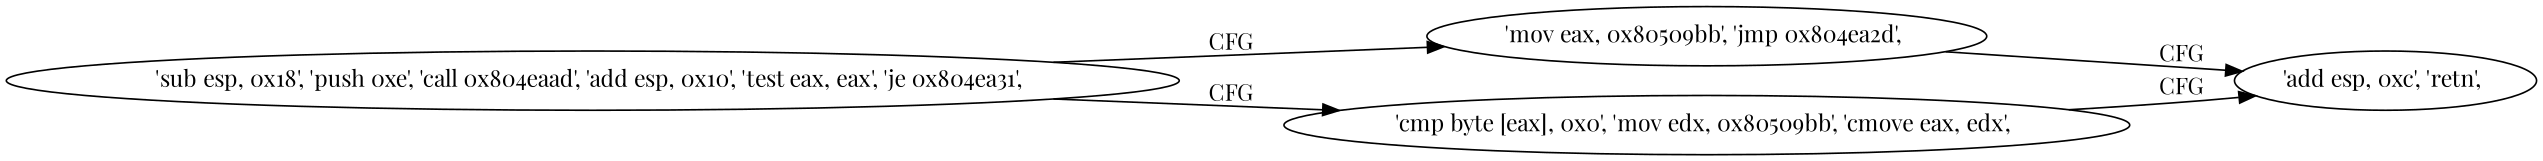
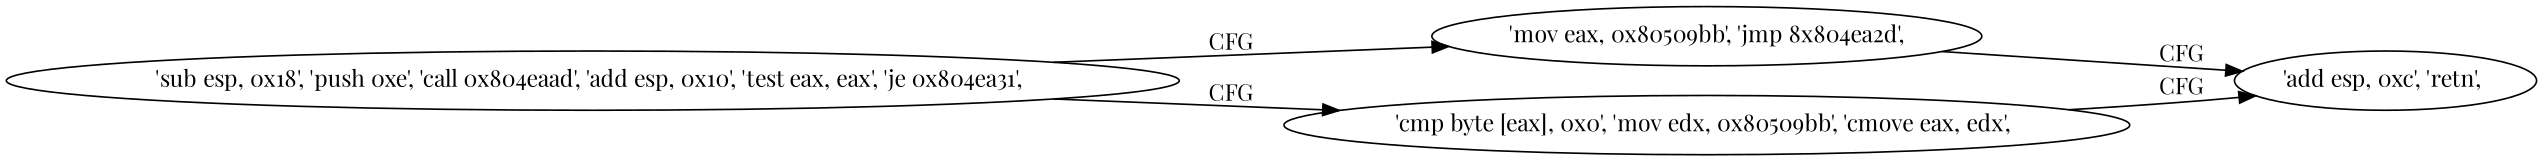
node "'mov eax, 0x80509bb', 'jmp 0x804ea2d',": label "'mov eax, 0x80509bb', 'jmp 0x804ea2d'," -> "'mov eax, 0x80509bb', 'jmp 8x804ea2d',"
